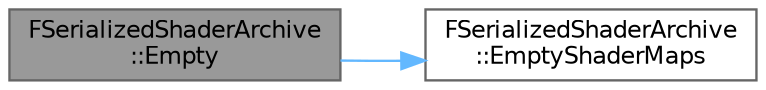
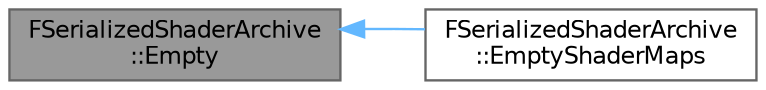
edge "FSerializedShaderArchive ::Empty" -> "FSerializedShaderArchive ::EmptyShaderMaps": reversed
